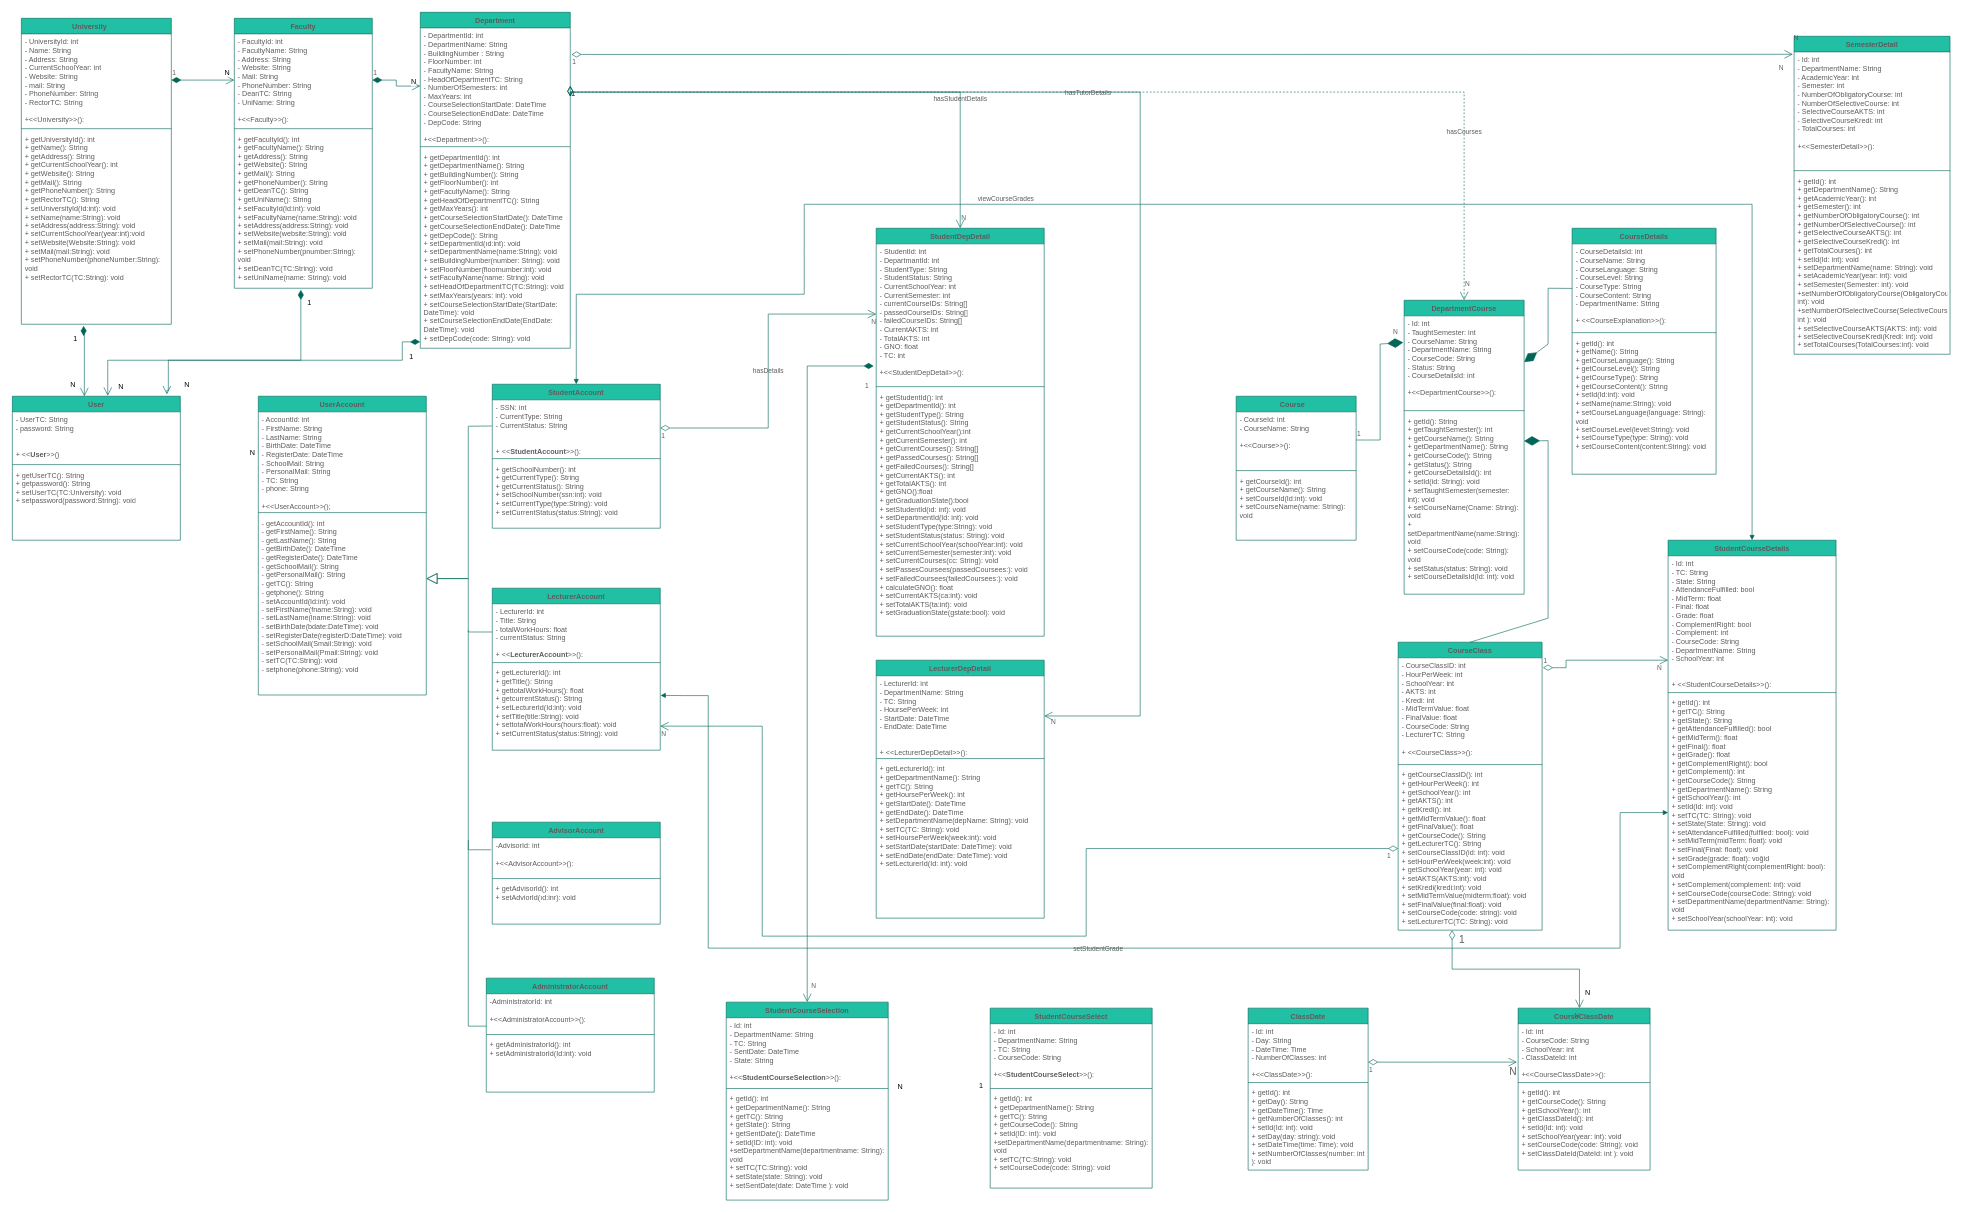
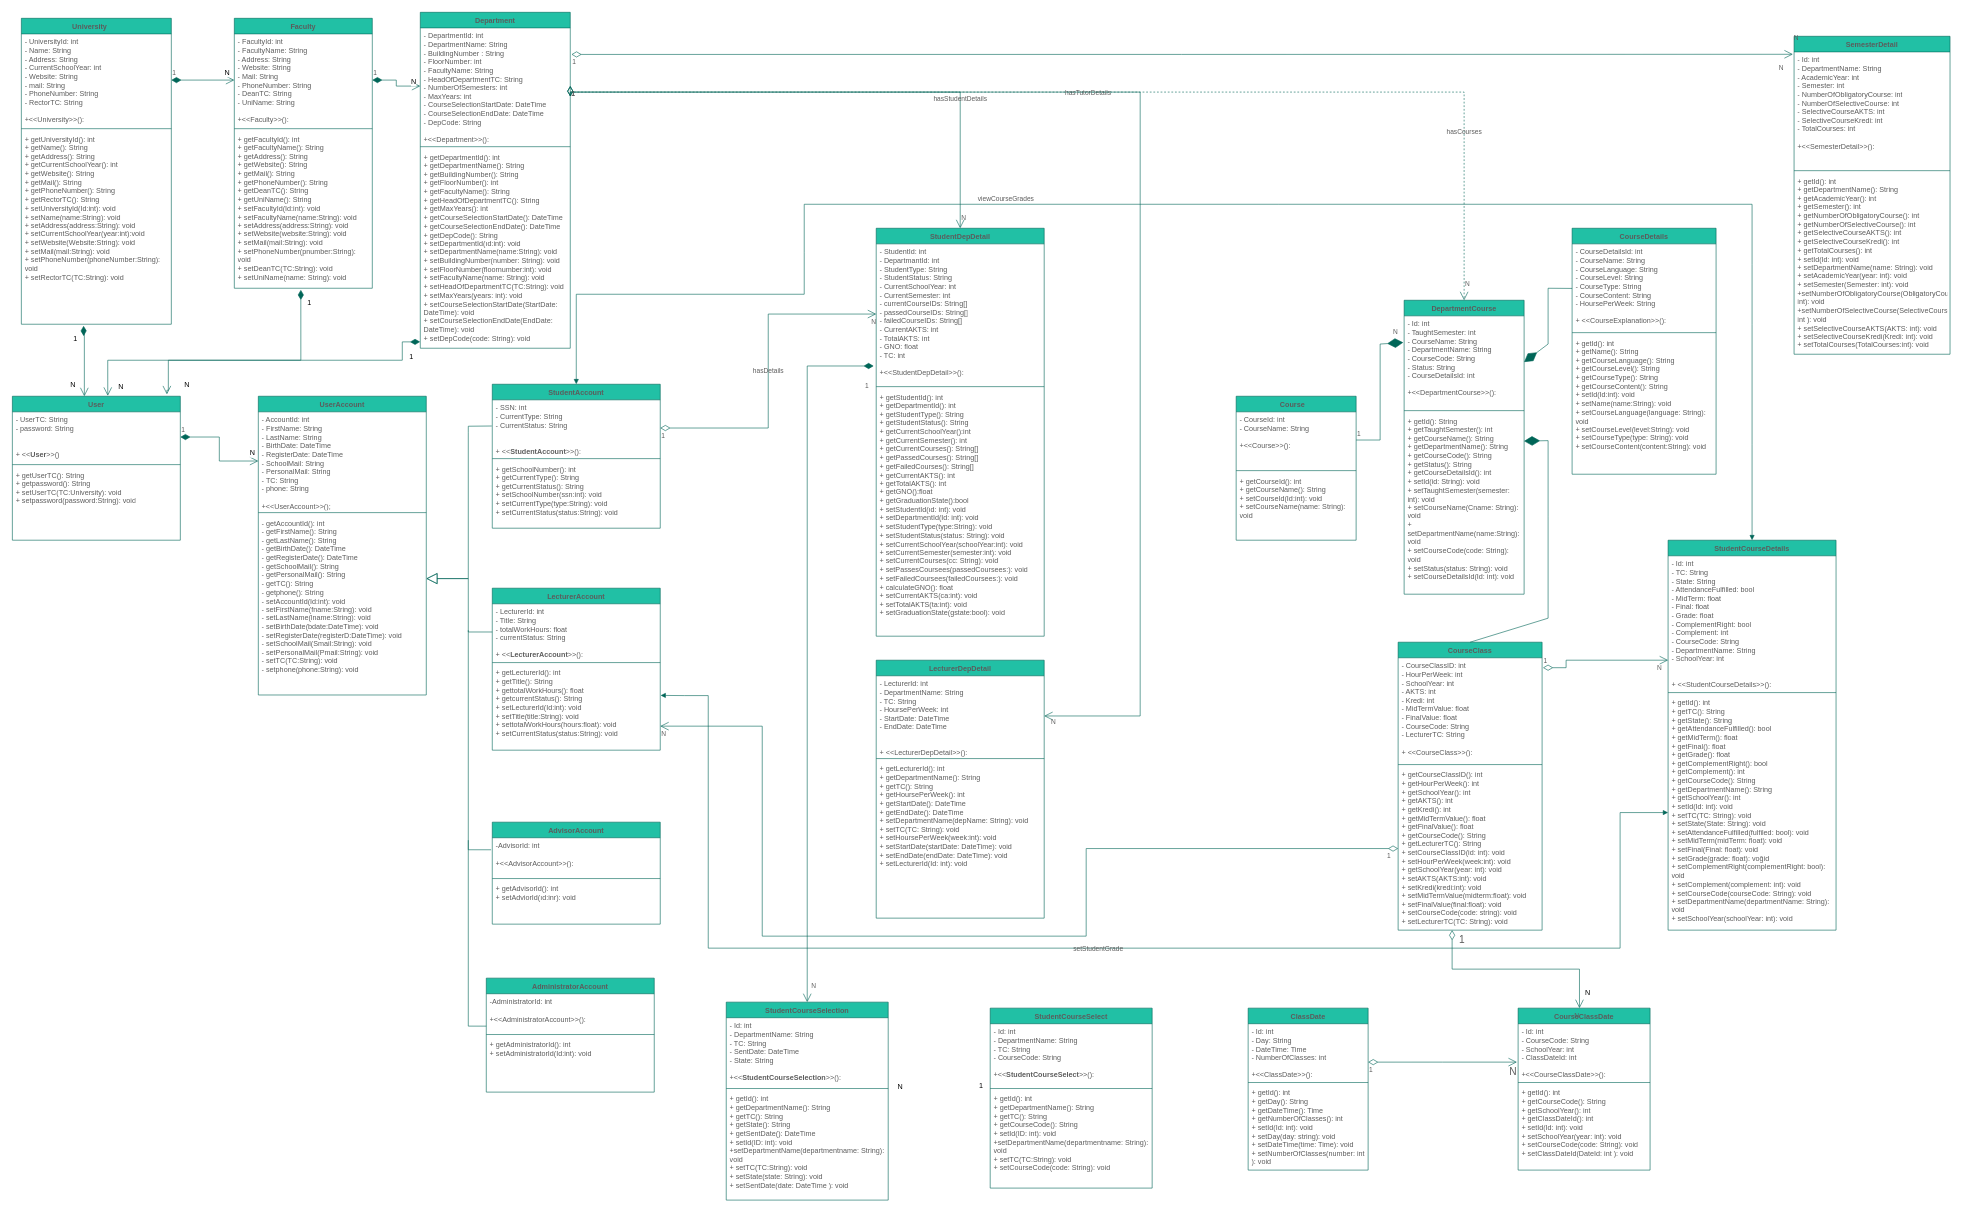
node "- CourseDetailsId: int - CourseName: String - CourseLanguage: String - CourseLevel: String - CourseType: String - CourseContent: String - DepartmentName: String + <<CourseExplanation>>():": label "- CourseDetailsId: int - CourseName: String - CourseLanguage: String - CourseLevel: String - CourseType: String - CourseContent: String - DepartmentName: String + <<CourseExplanation>>():" -> "- CourseDetailsId: int - CourseName: String - CourseLanguage: String - CourseLevel: String - CourseType: String - CourseContent: String - HoursePerWeek: String + <<CourseExplanation>>():"
edge "- UserTC: String - password: String + <<User>>()" -- "- AccountId: int - FirstName: String - LastName: String - BirthDate: DateTime - RegisterDate: DateTime - SchoolMail: String - PersonalMail: String - TC: String - phone: String +<<UserAccount>>();": added, label "1"
